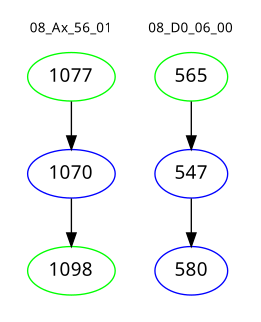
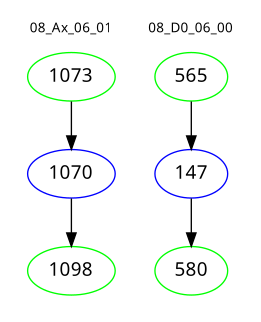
cluster "08_Ax_56_01": label "08_Ax_56_01" -> "08_Ax_06_01"
node "1077": label "1077" -> "1073"
node "547": label "547" -> "147"
node "580": color blue -> green
